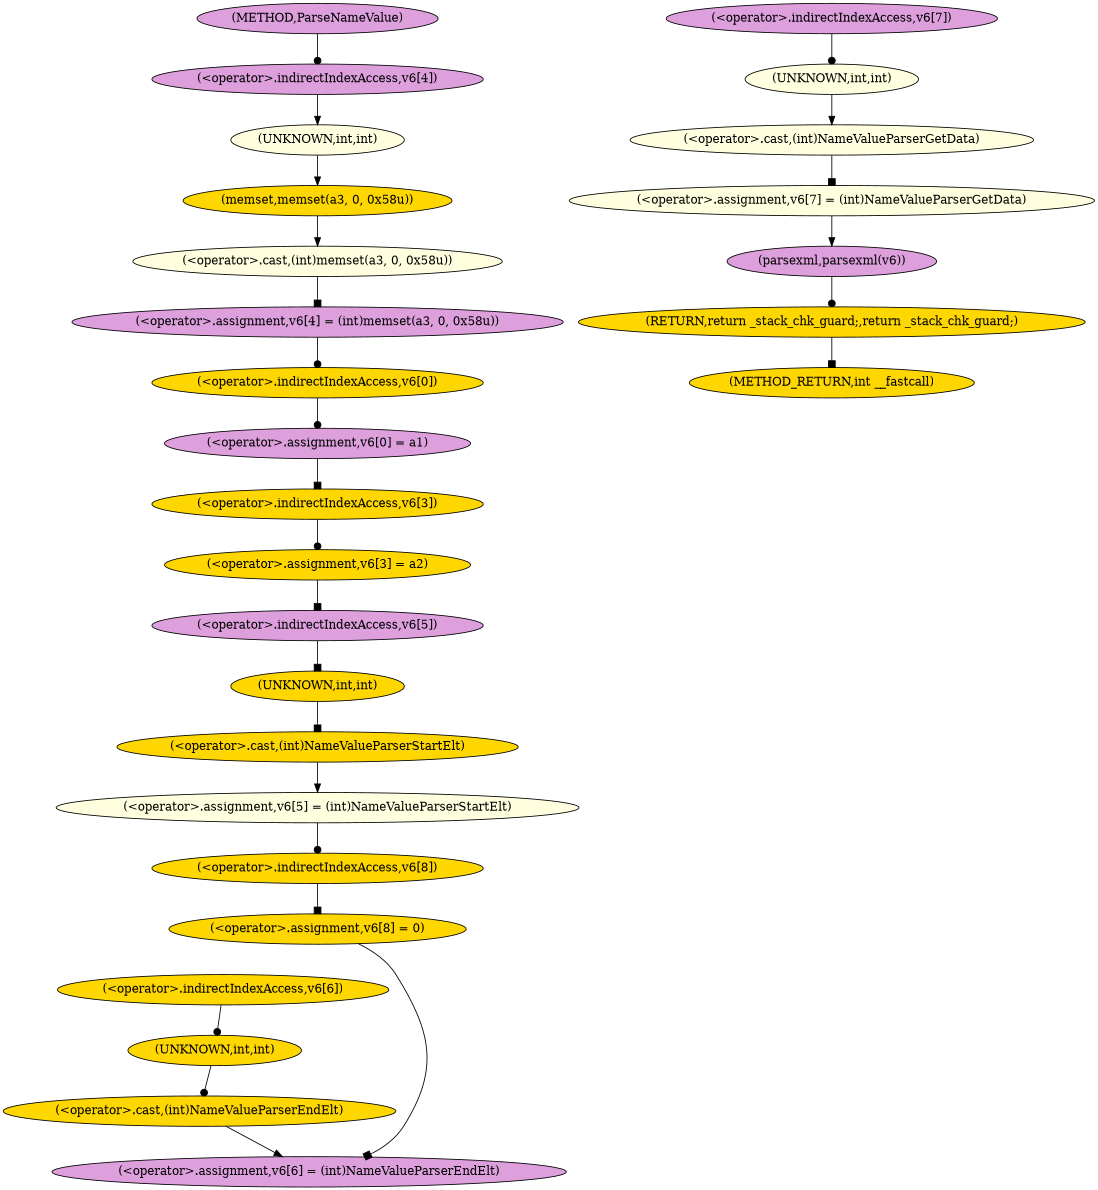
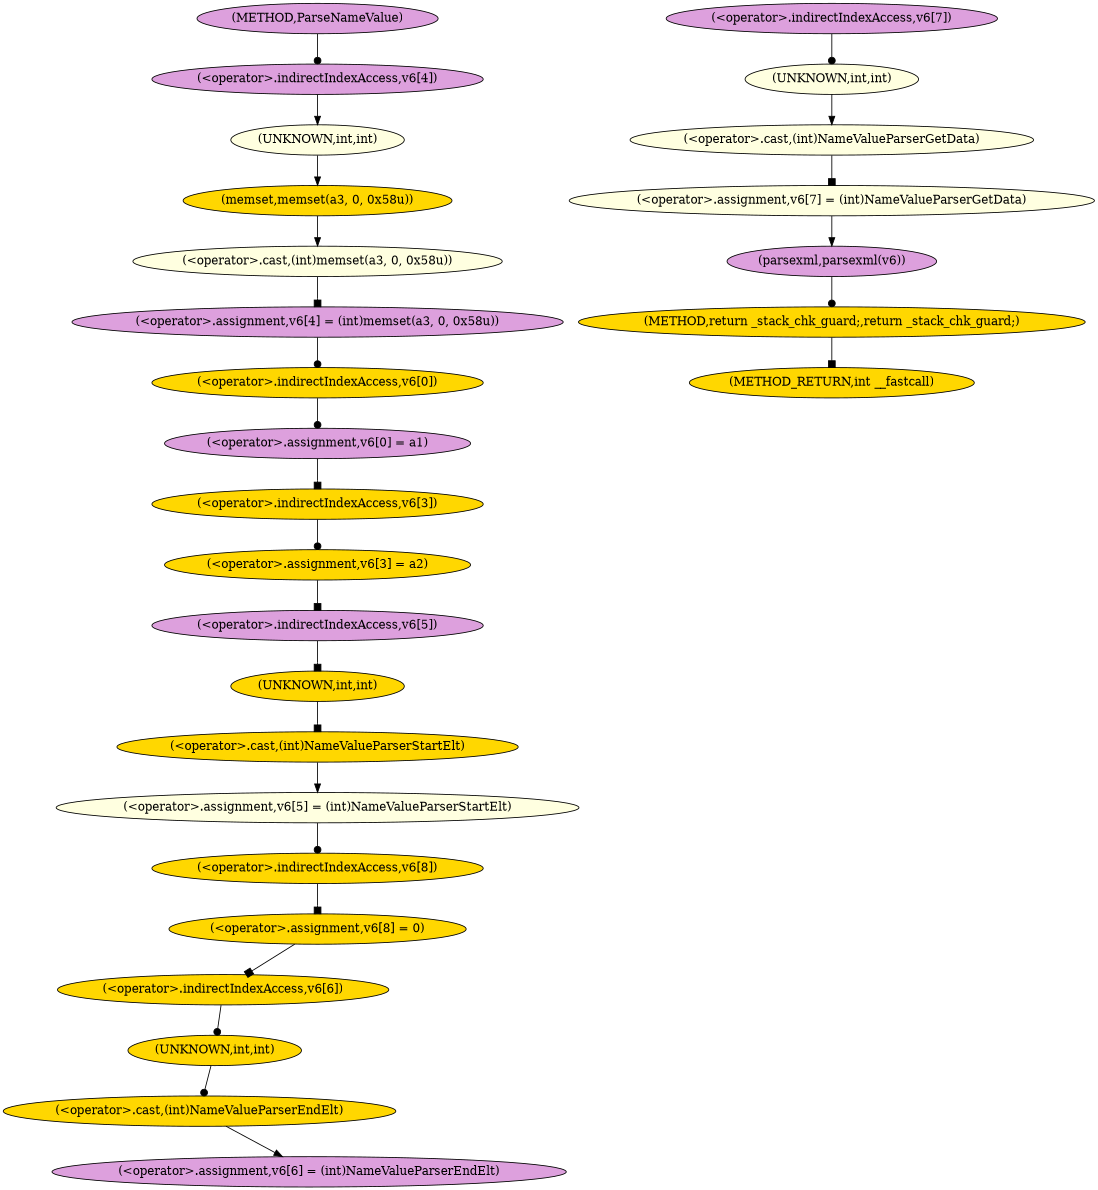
node "(RETURN,return _stack_chk_guard;,return _stack_chk_guard;)": label "(RETURN,return _stack_chk_guard;,return _stack_chk_guard;)" -> "(METHOD,return _stack_chk_guard;,return _stack_chk_guard;)"
edge "(<operator>.assignment,v6[8] = 0)" -> "(<operator>.assignment,v6[6] = (int)NameValueParserEndElt)": now "(<operator>.assignment,v6[8] = 0)" -> "(<operator>.indirectIndexAccess,v6[6])"
